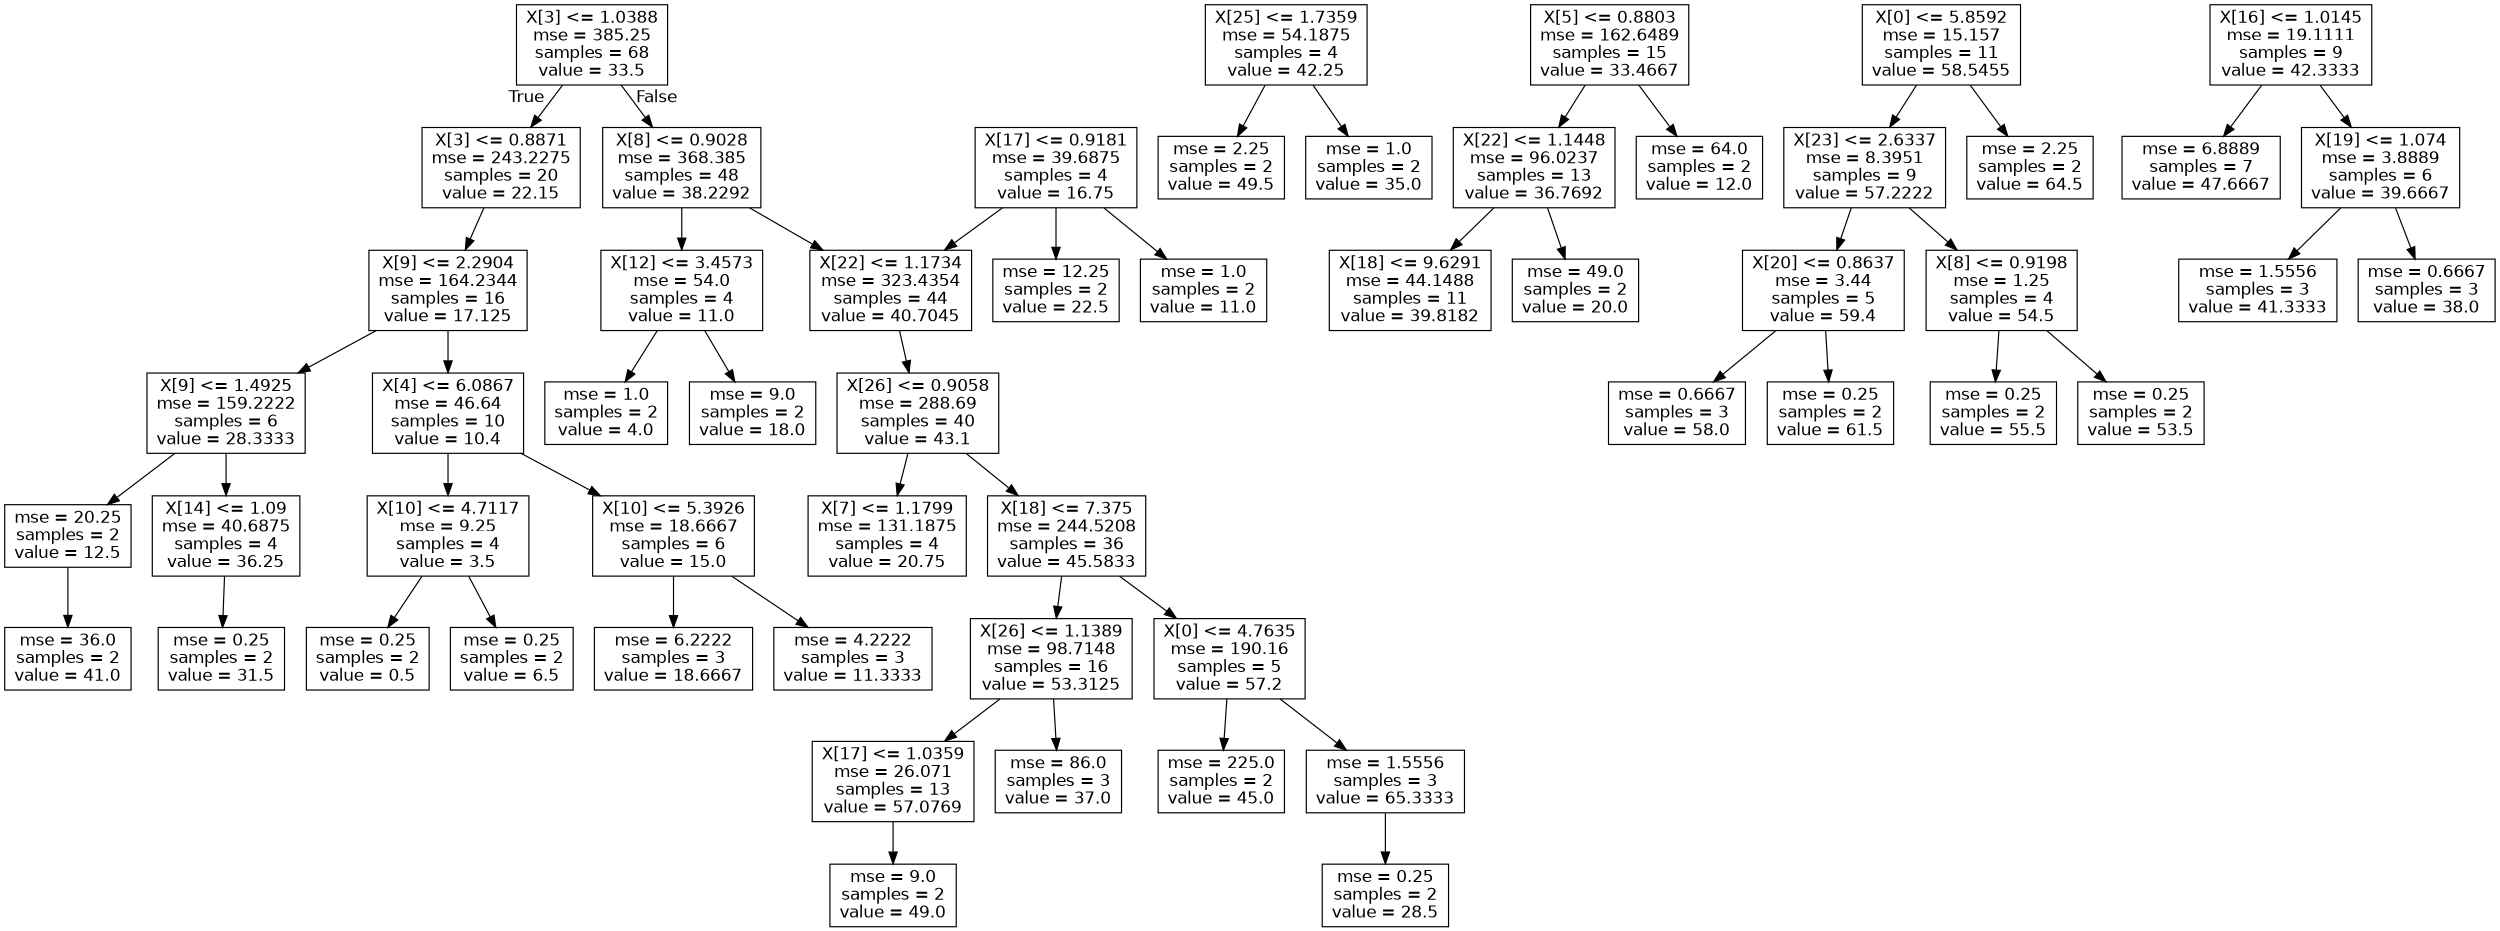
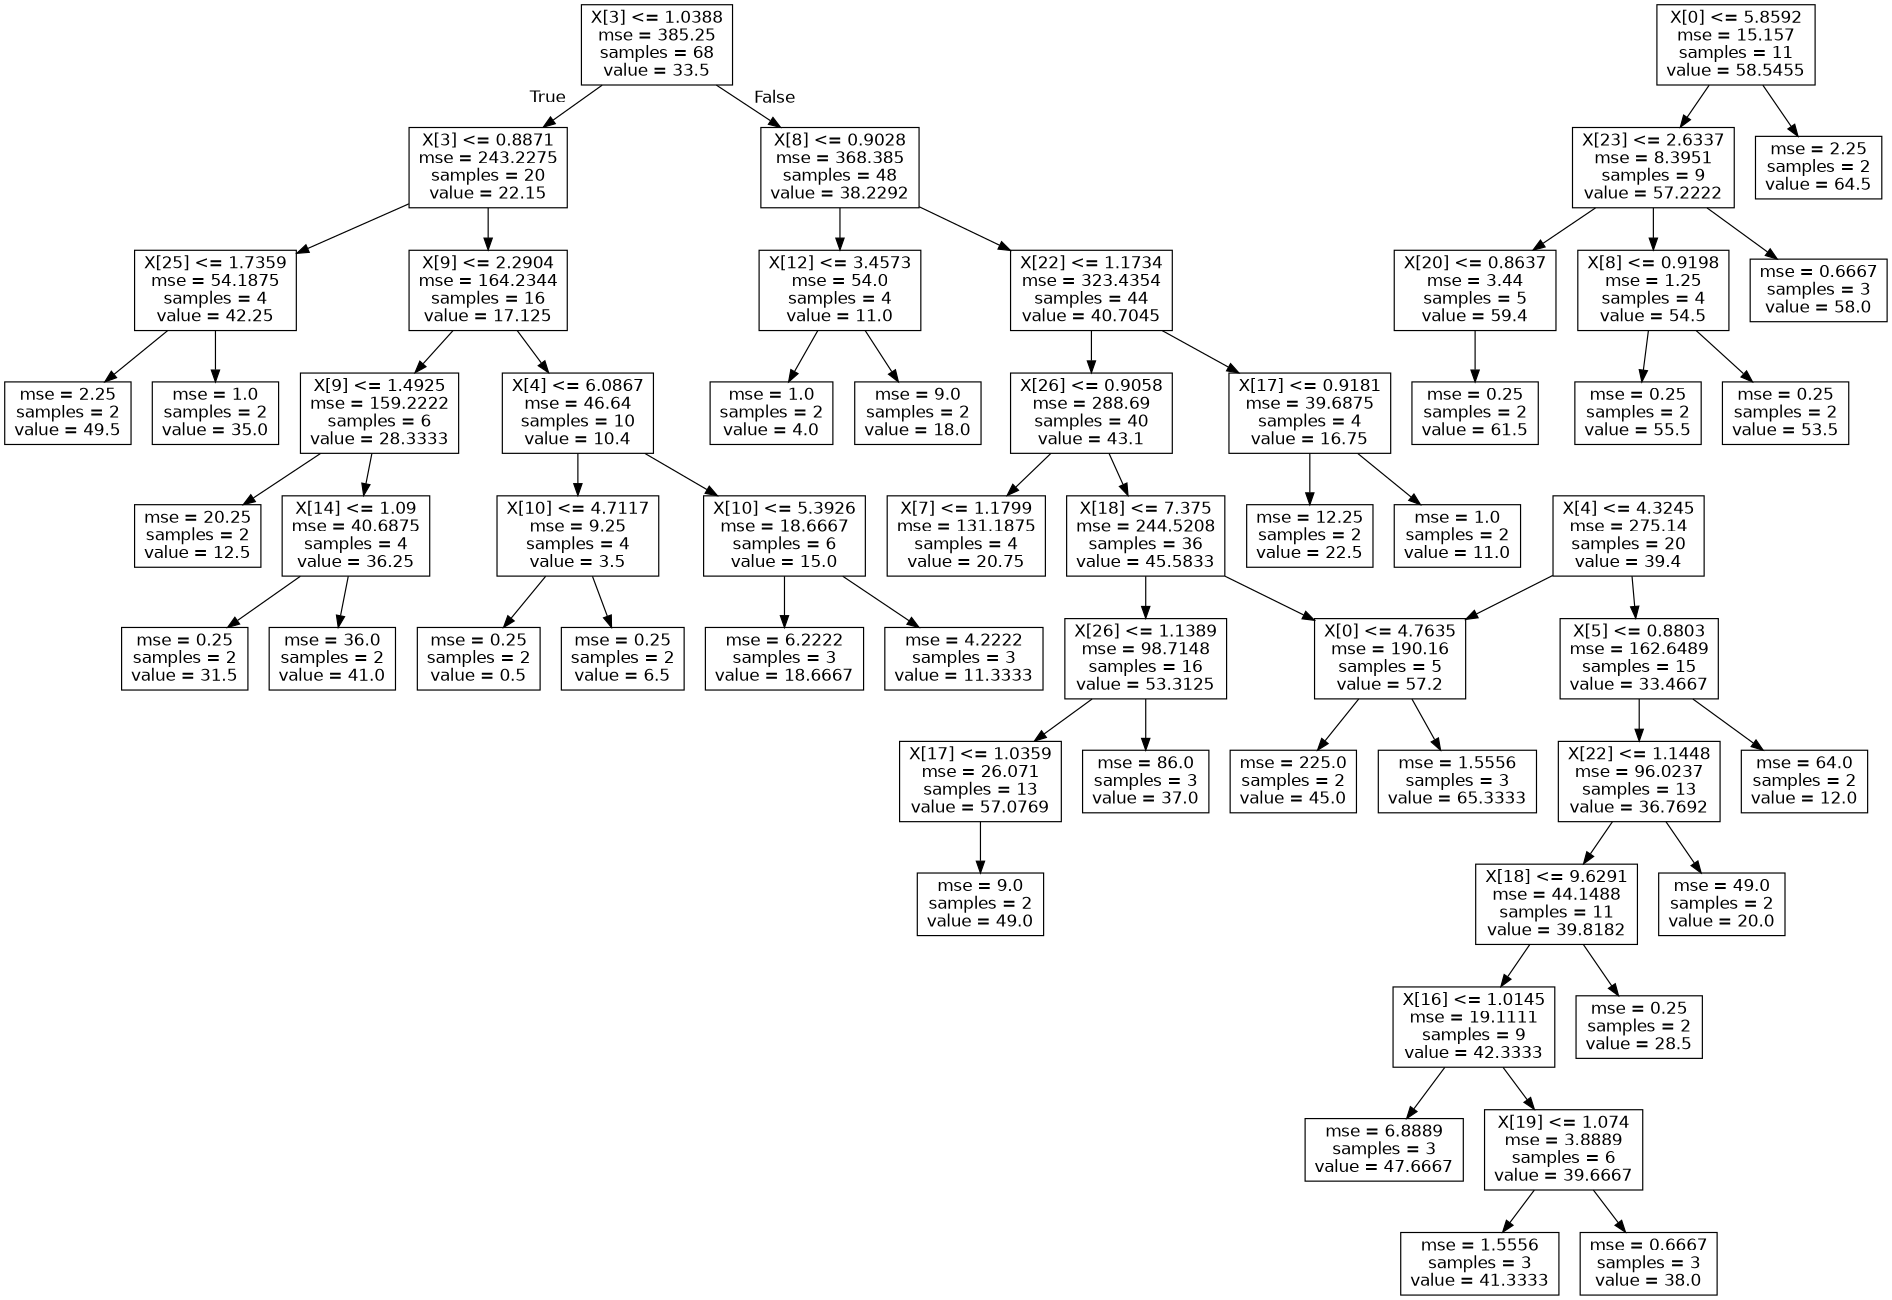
node "mse = 6.8889 samples = 7 value = 47.6667": label "mse = 6.8889 samples = 7 value = 47.6667" -> "mse = 6.8889 samples = 3 value = 47.6667"
edge "X[17] <= 0.9181 mse = 39.6875 samples = 4 value = 16.75" -> "X[22] <= 1.1734 mse = 323.4354 samples = 44 value = 40.7045": reversed
edge "X[3] <= 0.8871 mse = 243.2275 samples = 20 value = 22.15" -> "X[25] <= 1.7359 mse = 54.1875 samples = 4 value = 42.25": added
edge "X[20] <= 0.8637 mse = 3.44 samples = 5 value = 59.4" -> "mse = 0.6667 samples = 3 value = 58.0": now "X[23] <= 2.6337 mse = 8.3951 samples = 9 value = 57.2222" -> "mse = 0.6667 samples = 3 value = 58.0"
node "X[4] <= 4.3245 mse = 275.14 samples = 20 value = 39.4": added
edge "mse = 20.25 samples = 2 value = 12.5" -> "mse = 36.0 samples = 2 value = 41.0": now "X[14] <= 1.09 mse = 40.6875 samples = 4 value = 36.25" -> "mse = 36.0 samples = 2 value = 41.0"
edge "mse = 1.5556 samples = 3 value = 65.3333" -> "mse = 0.25 samples = 2 value = 28.5": now "X[18] <= 9.6291 mse = 44.1488 samples = 11 value = 39.8182" -> "mse = 0.25 samples = 2 value = 28.5"
edge "X[18] <= 9.6291 mse = 44.1488 samples = 11 value = 39.8182" -> "X[16] <= 1.0145 mse = 19.1111 samples = 9 value = 42.3333": added
